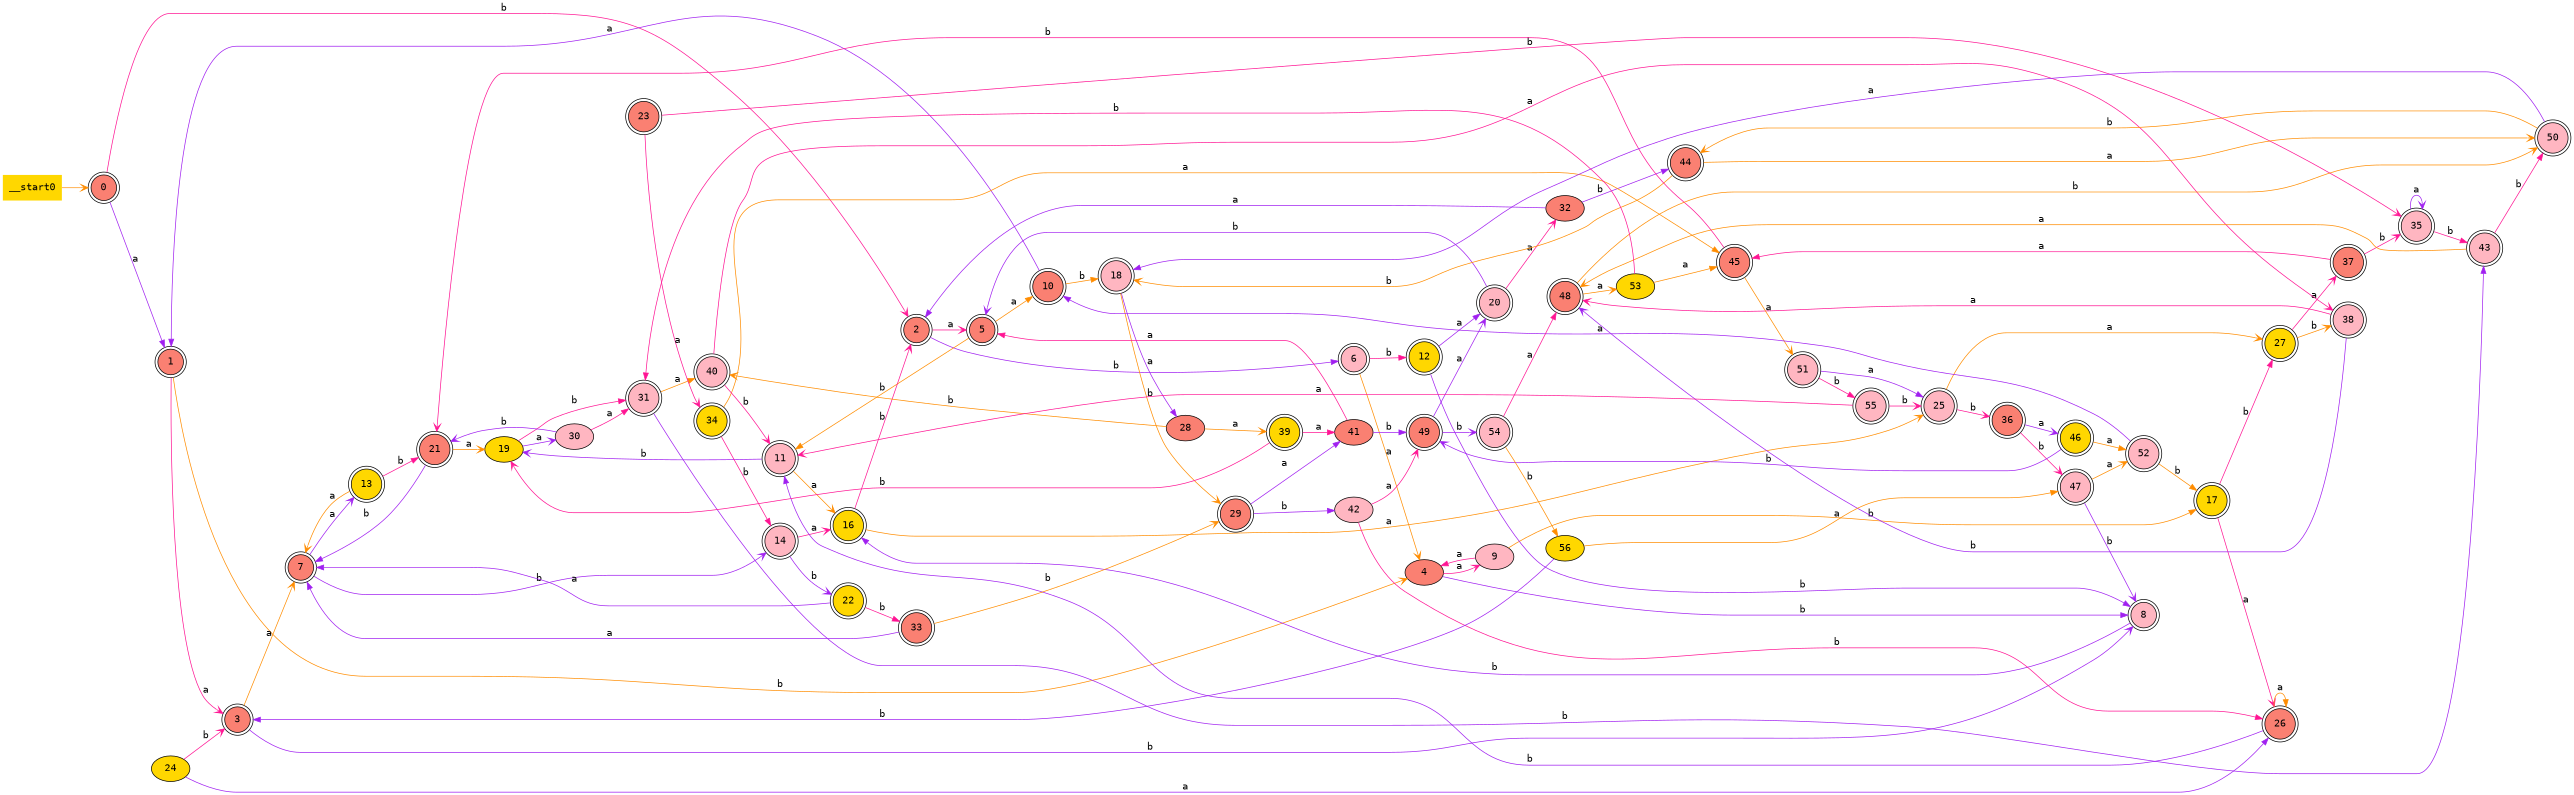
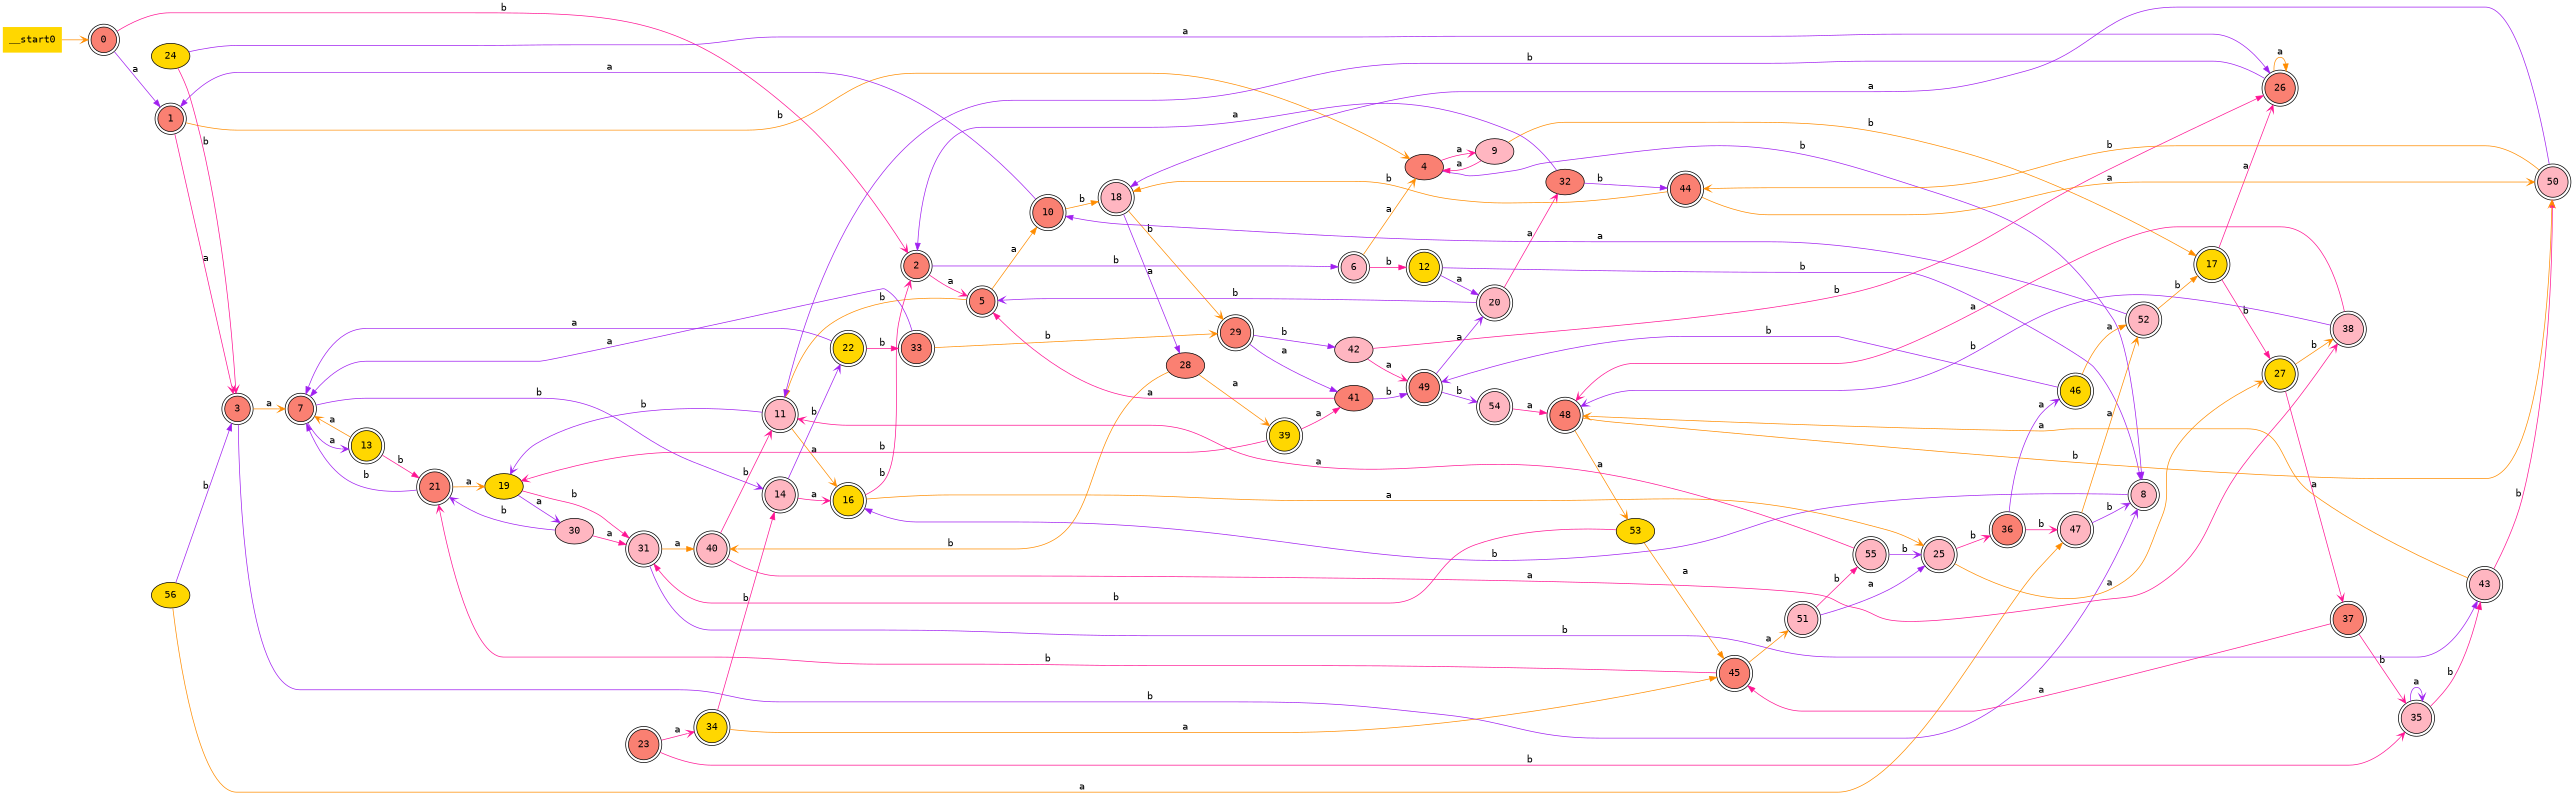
edge "44" -> "18": arrowhead vee -> normal
edge "55" -> "25": color deeppink -> purple
edge "54" -> "56": removed, label "b"
